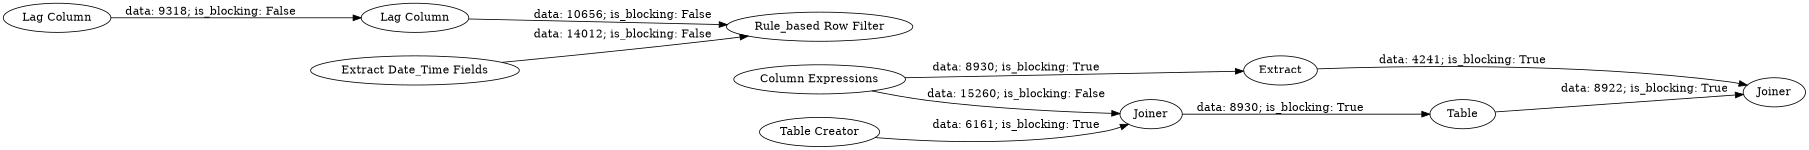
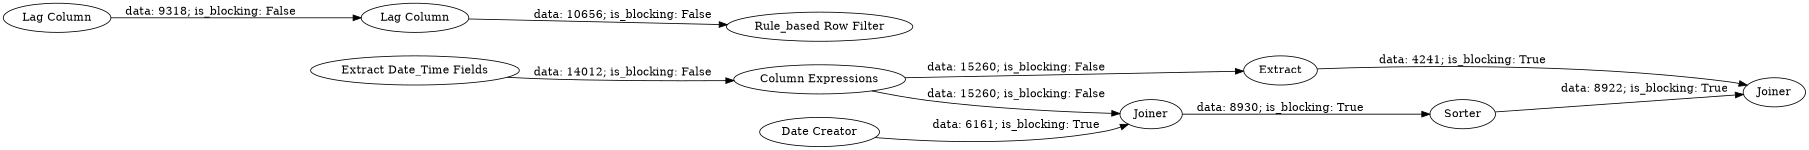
edge "Extract Date_Time Fields" -> "Rule_based Row Filter": now "Extract Date_Time Fields" -> "Column Expressions"
edge "Column Expressions" -> "Extract": label "data: 8930; is_blocking: True" -> "data: 15260; is_blocking: False"
node "Table": label "Table" -> "Sorter"
node "Table Creator": label "Table Creator" -> "Date Creator"
